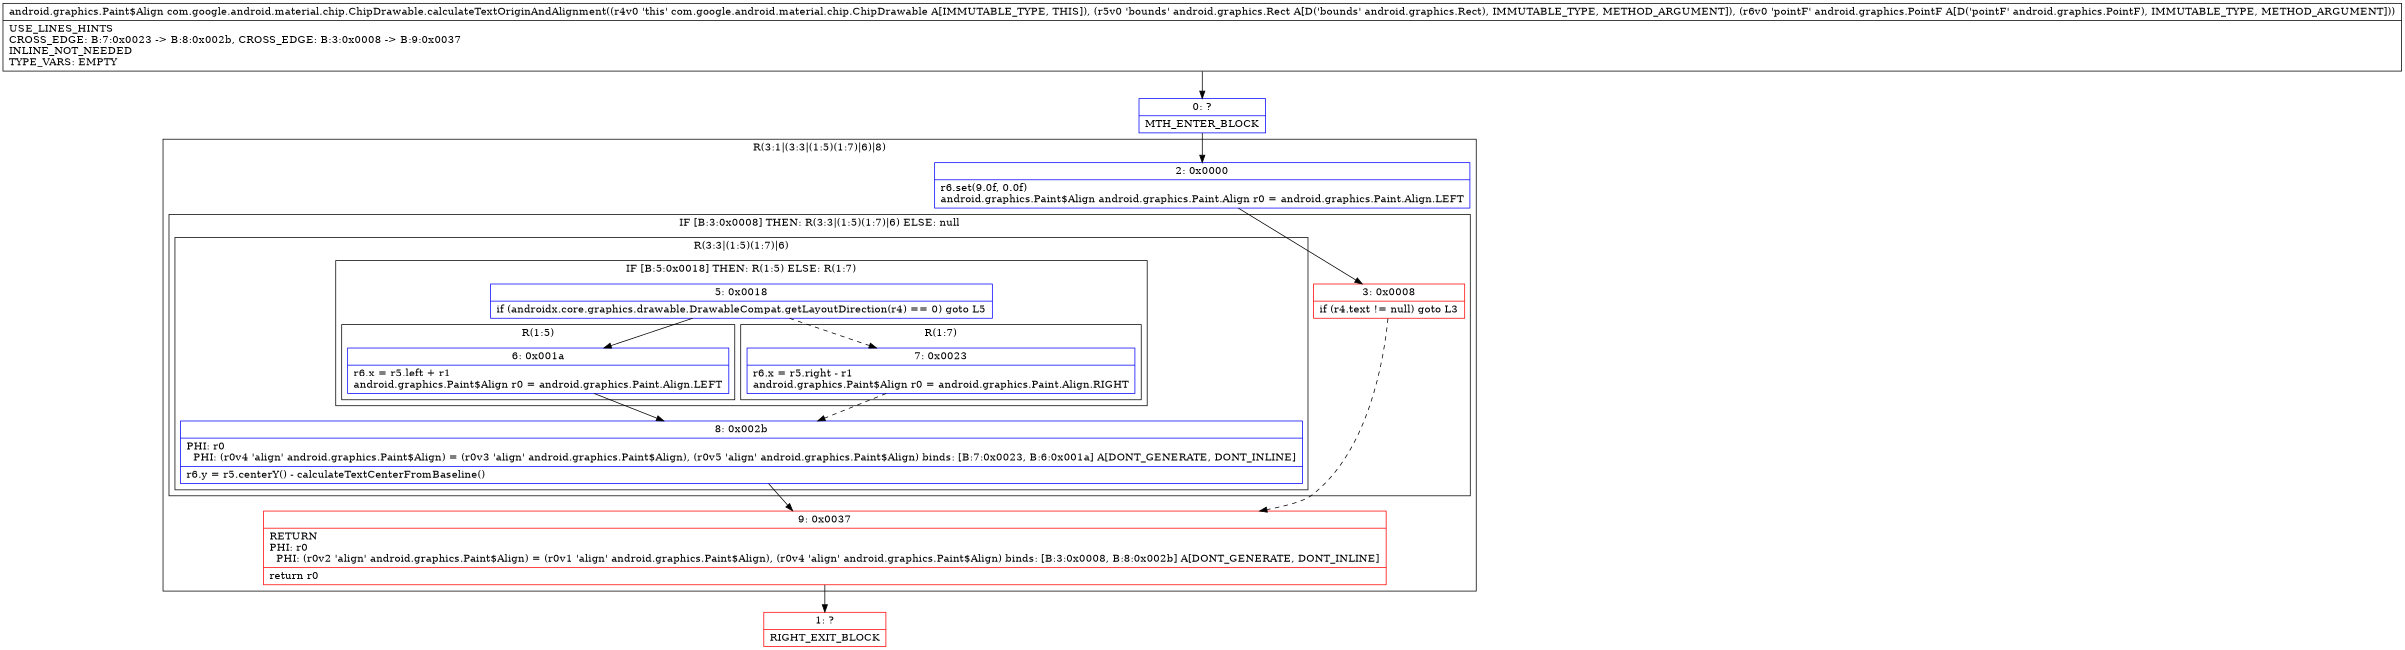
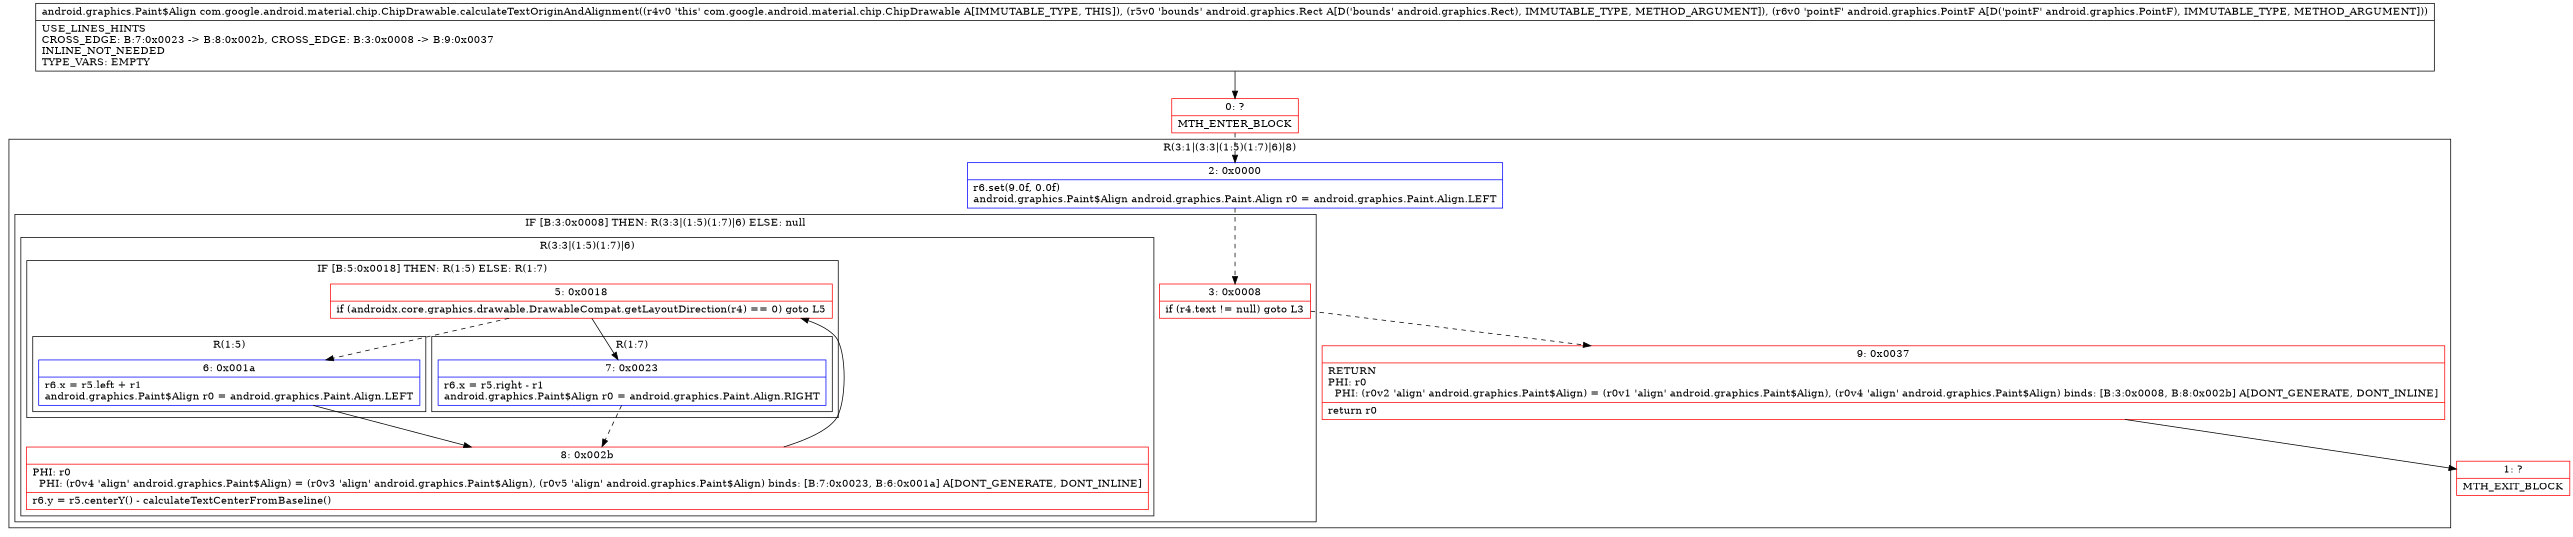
node "0: ?": color blue -> red
edge "0: ?" -> "2: 0x0000": style solid -> dashed
edge "2: 0x0000" -> "3: 0x0008": style solid -> dashed
node "5: 0x0018": color blue -> red
edge "5: 0x0018" -> "6: 0x001a": style solid -> dashed
edge "5: 0x0018" -> "7: 0x0023": style dashed -> solid
node "8: 0x002b": color blue -> red
edge "8: 0x002b" -> "9: 0x0037": now "8: 0x002b" -> "5: 0x0018"
node "1: ?": text "RIGHT_EXIT_BLOCK" -> "MTH_EXIT_BLOCK"
